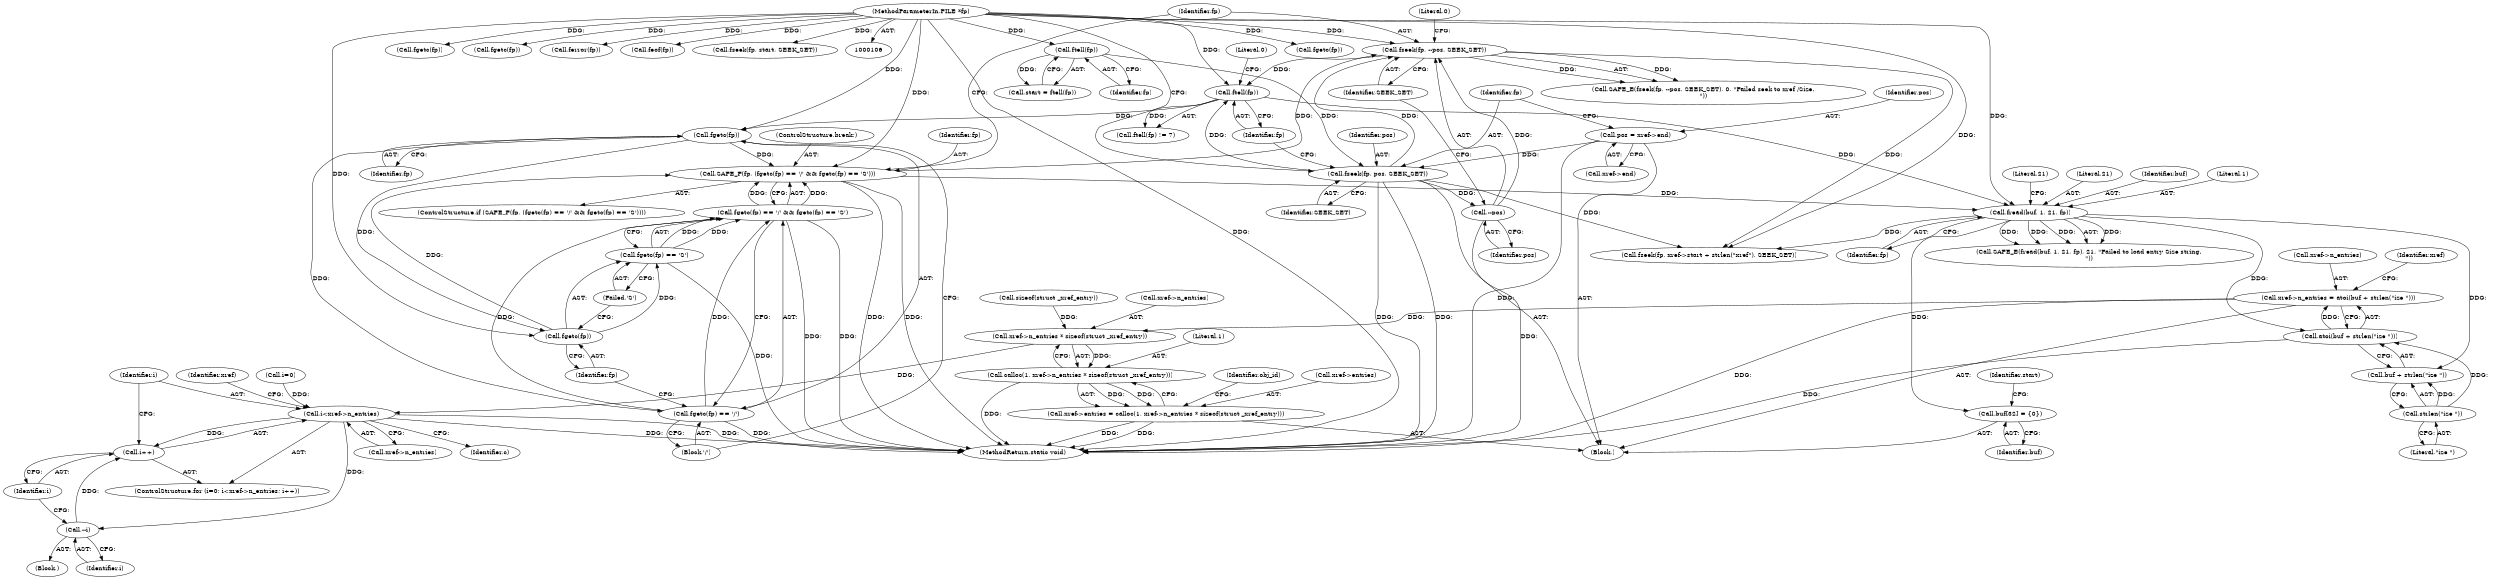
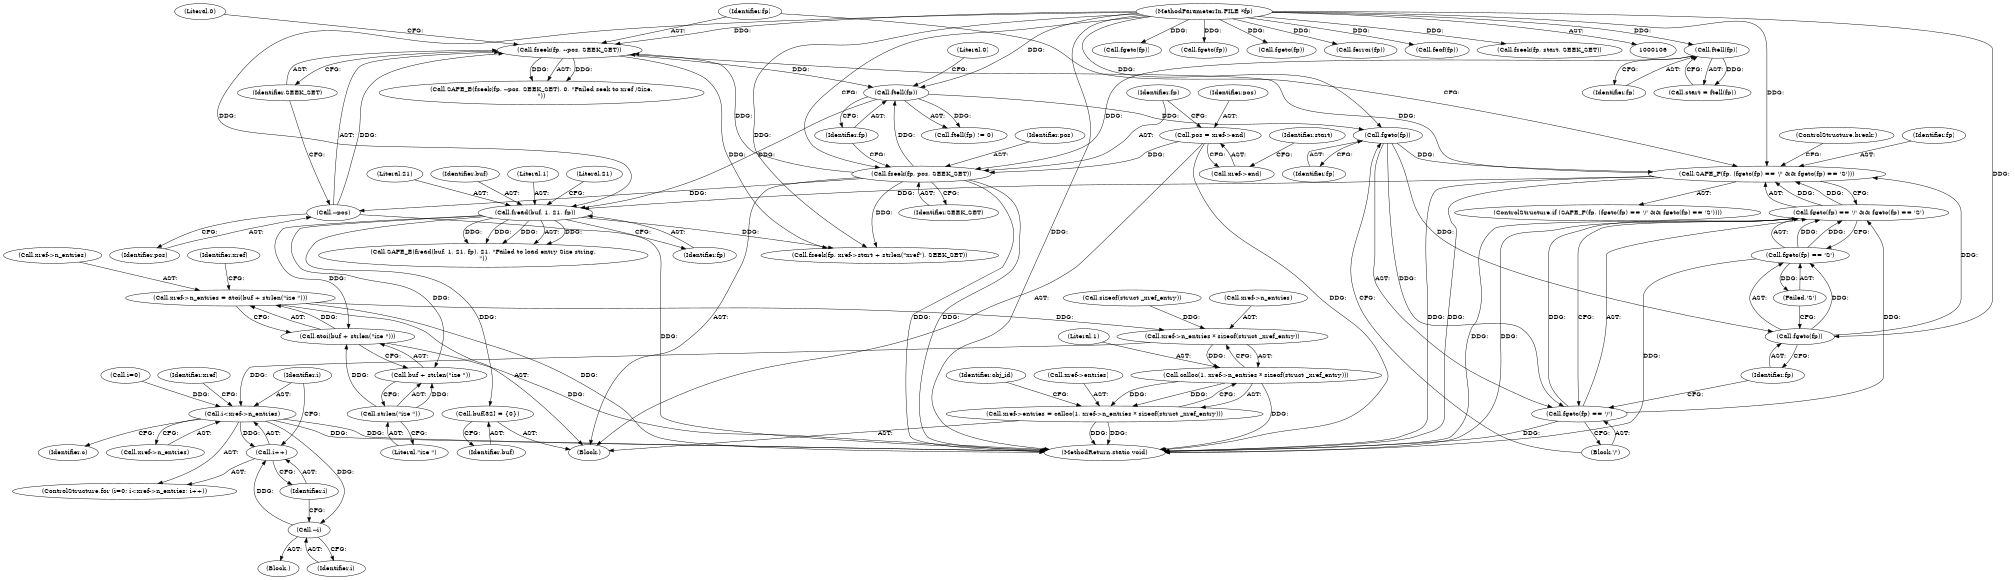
node "(Call,ftell(fp) != 7)": label "(Call,ftell(fp) != 7)" -> "(Call,ftell(fp) != 0)"
edge "(ControlStructure,break;)" -> "(Call,SAFE_F(fp, (fgetc(fp) == '/' && fgetc(fp) == 'S')))": label "AST: " -> "CFG: "
edge "(Call,fgetc(fp) == 'S')" -> "(Failed,'S')": label "CFG: " -> "DDG: "
edge "(Identifier,start)" -> "(Call,buf[32] = {0})": now "(Identifier,start)" -> "(Call,xref->end)"
